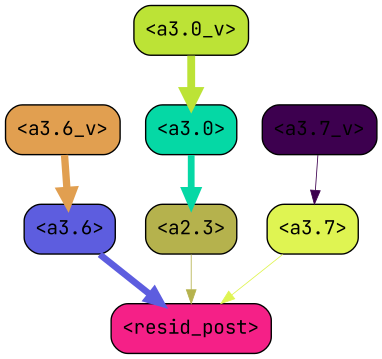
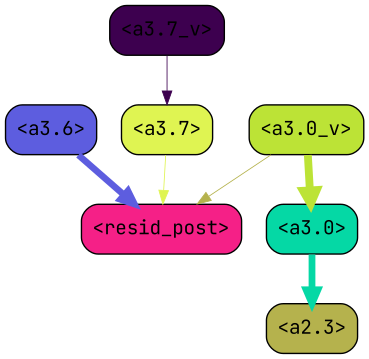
node "<a3.6_v>": removed
edge "<a2.3>" -> "<resid_post>": now "<a3.0_v>" -> "<resid_post>"
